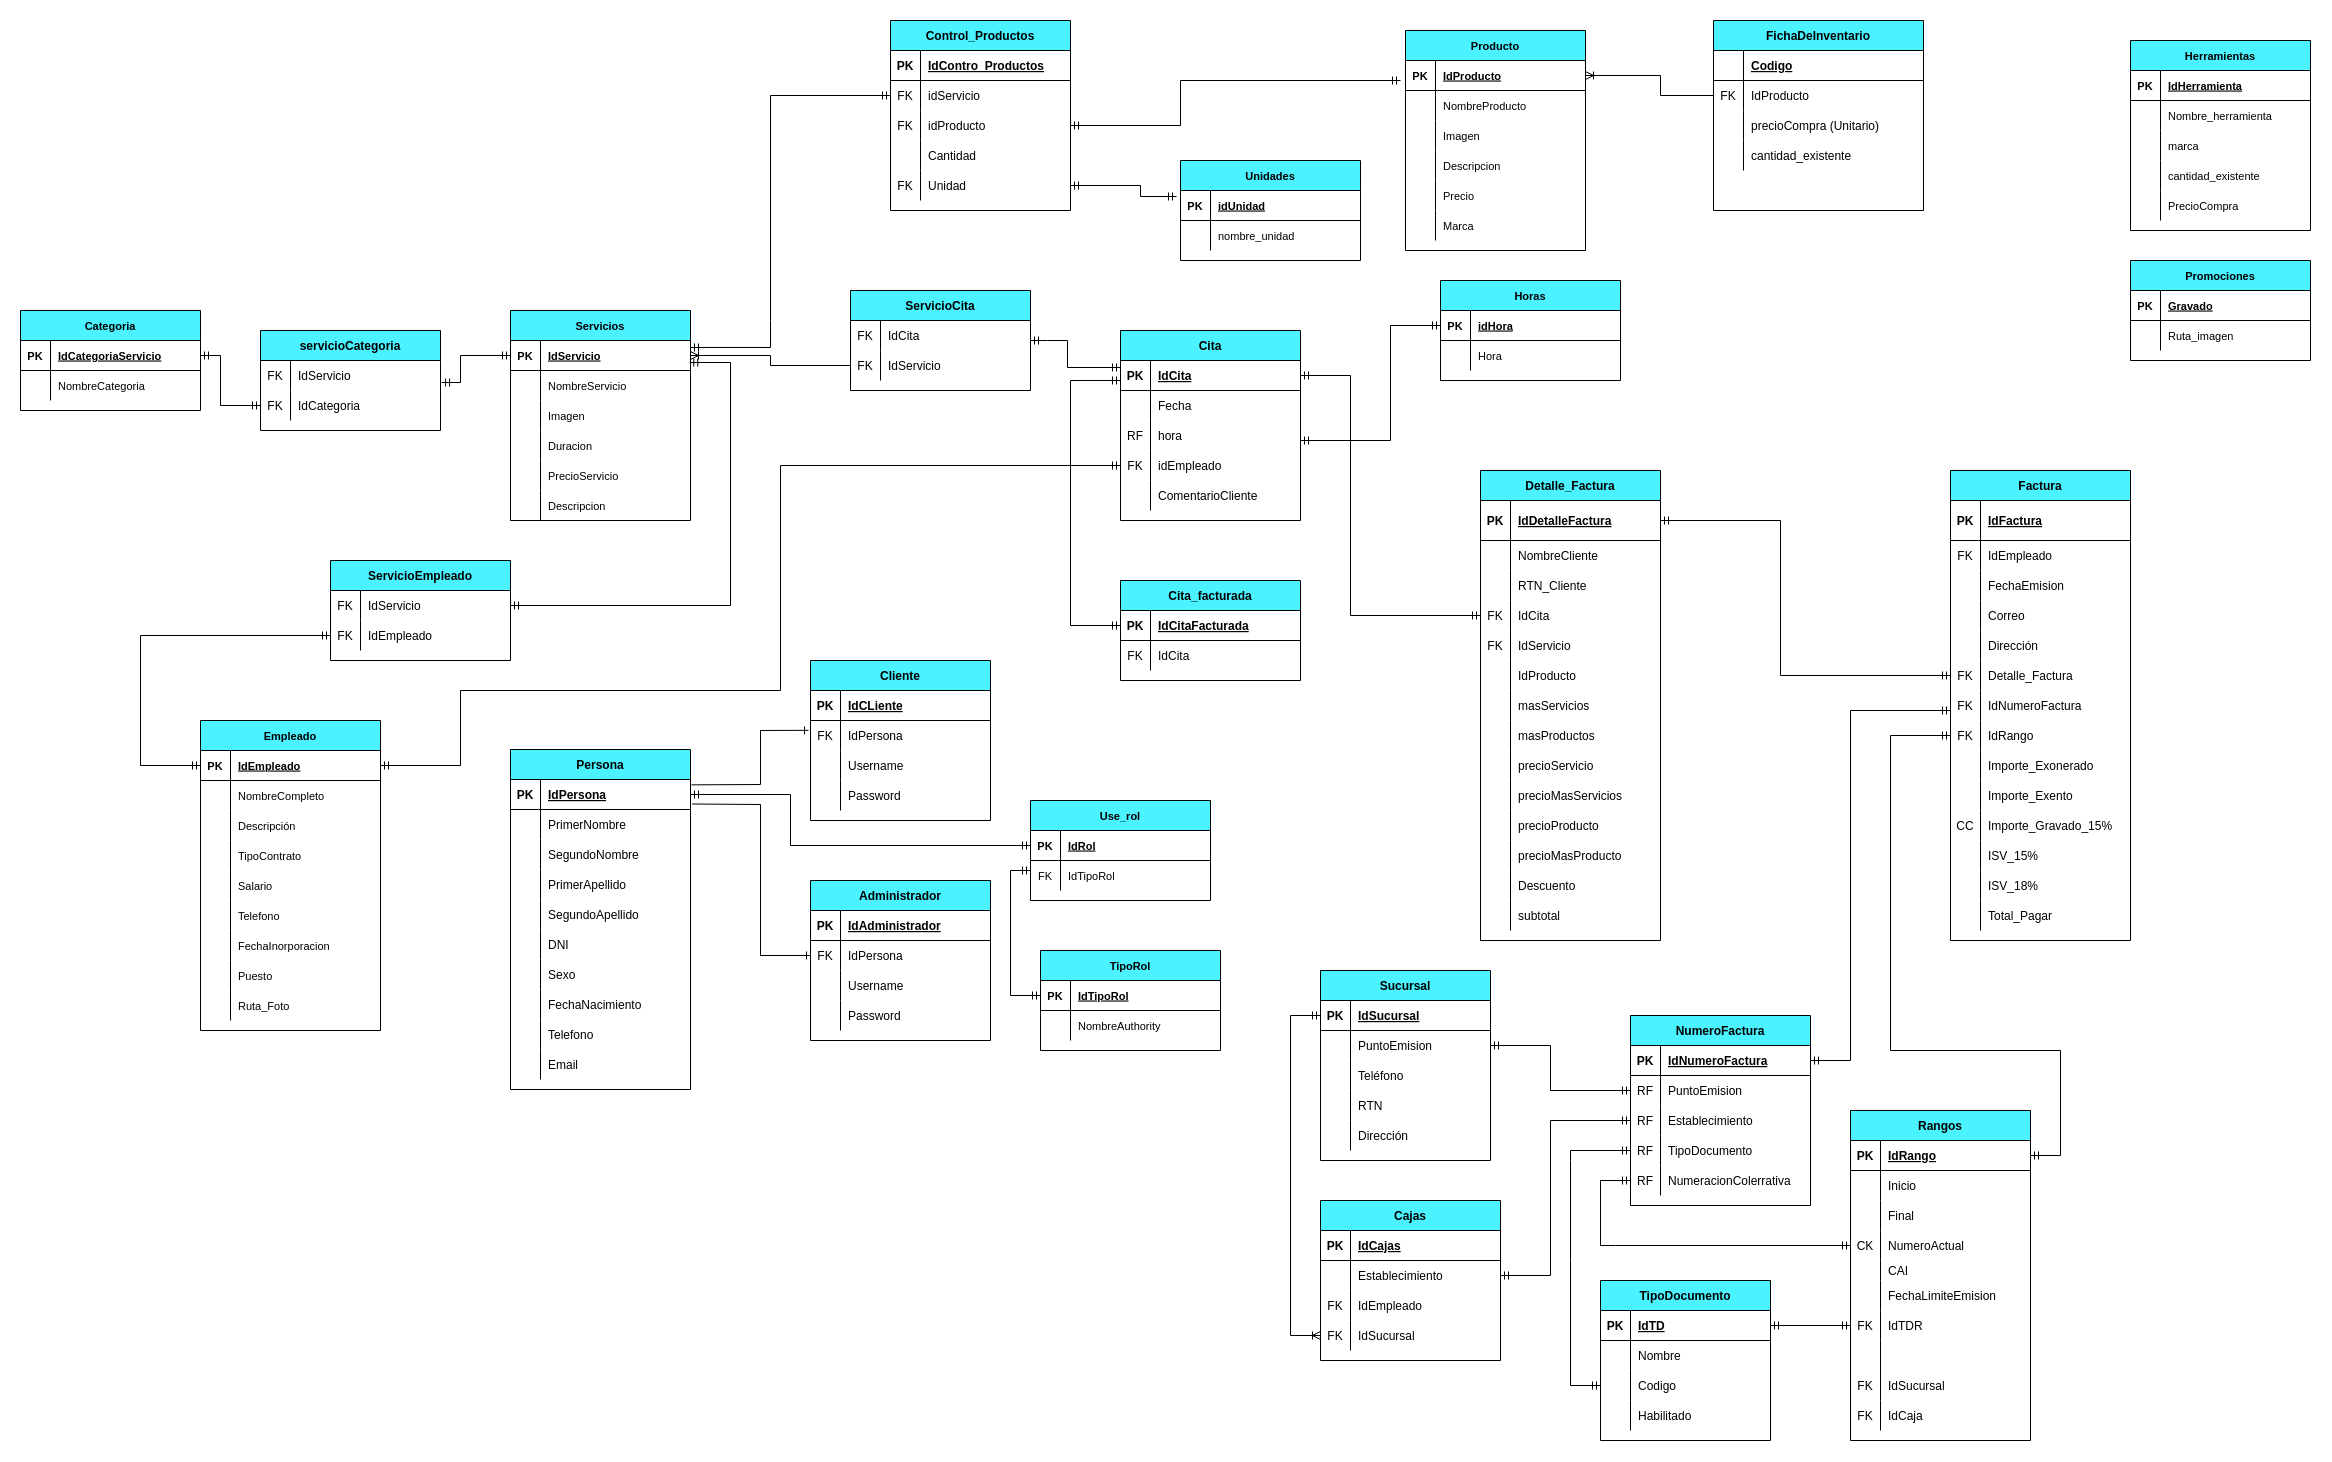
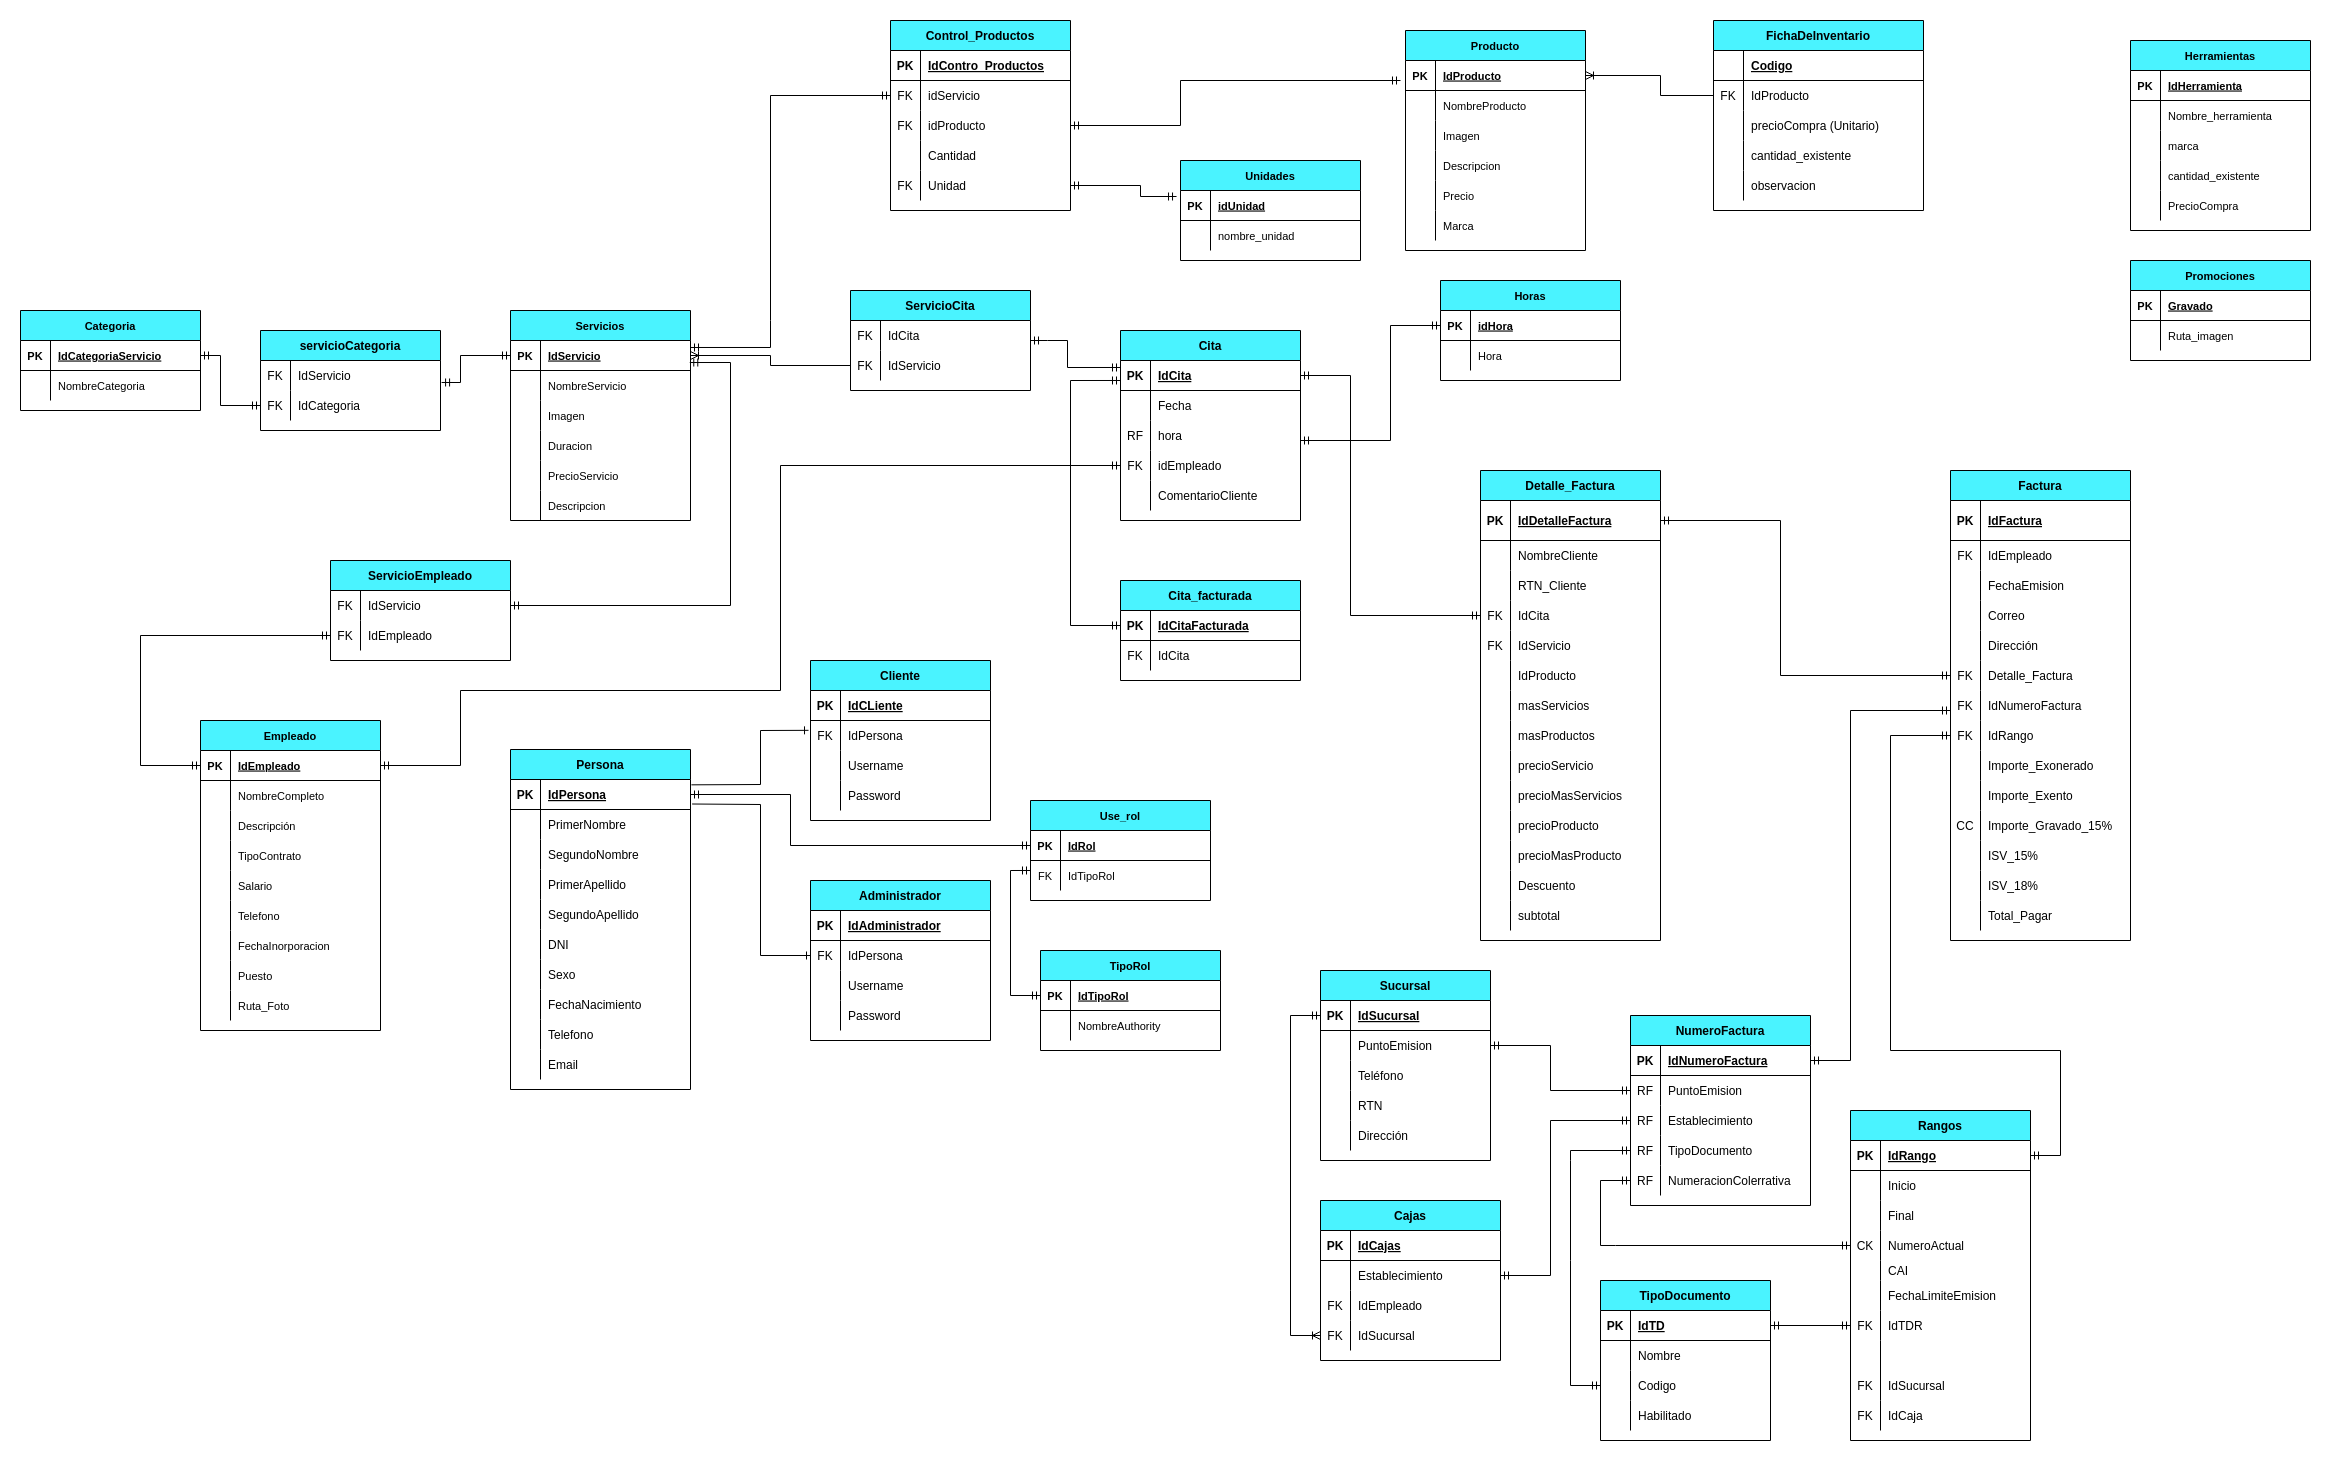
node "observacion": added
